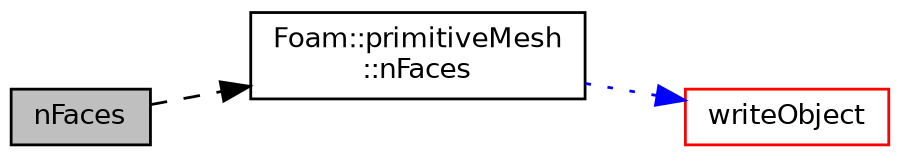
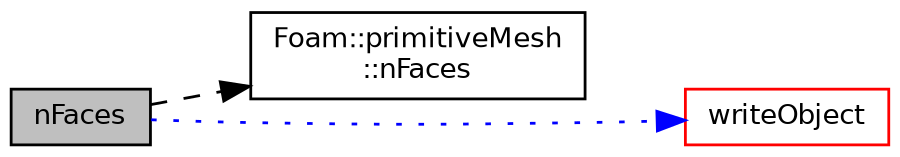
edge "Foam::primitiveMesh ::nFaces" -> "writeObject": now "nFaces" -> "writeObject"
